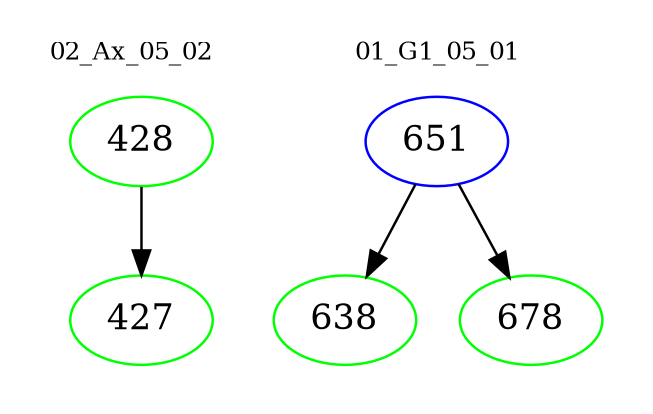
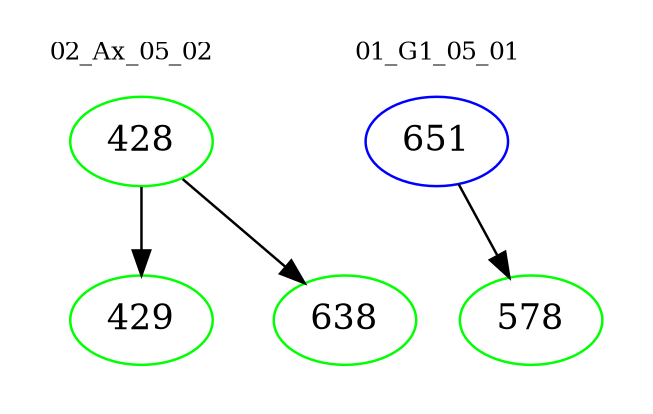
edge "651" -> "638": now "428" -> "638"
node "427": label "427" -> "429"
node "678": label "678" -> "578"
